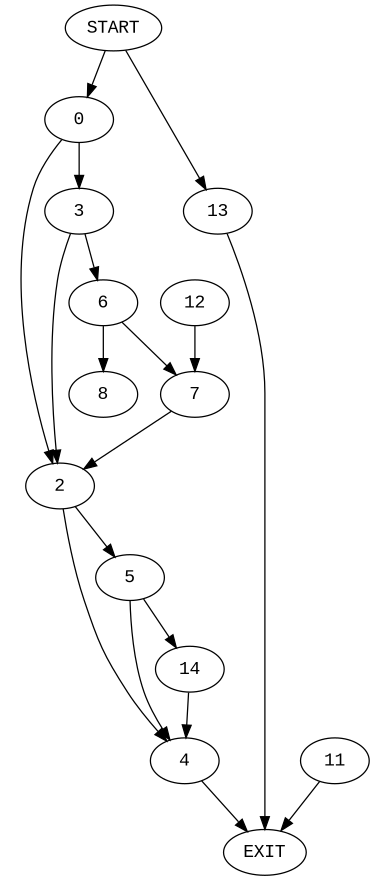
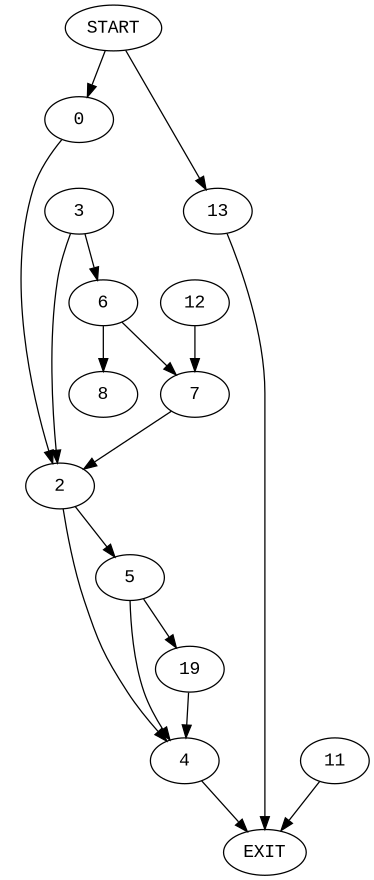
edge "0" -> "3": removed
node "14": label "14" -> "19"
